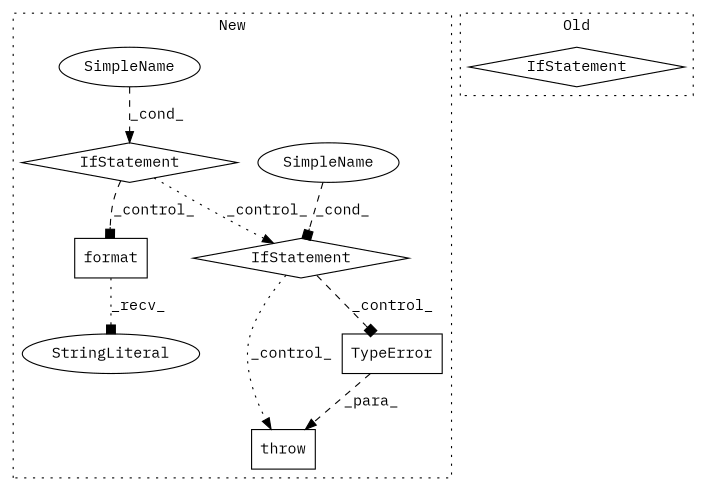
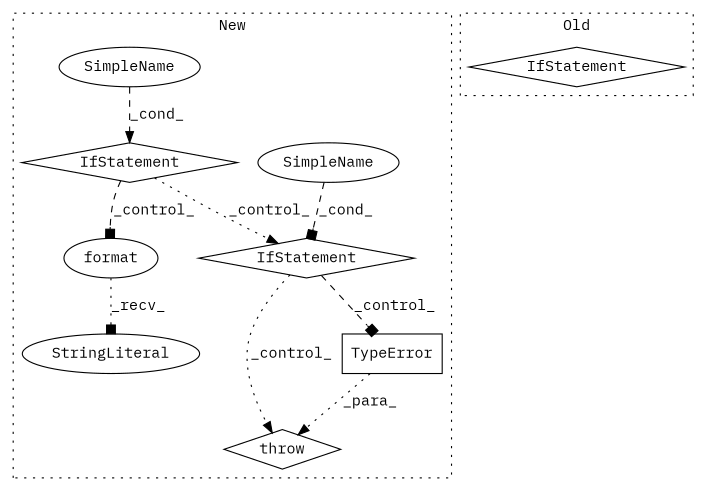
node "format": shape box -> ellipse
edge "TypeError" -> "throw": style dashed -> dotted
node "throw": shape box -> diamond
